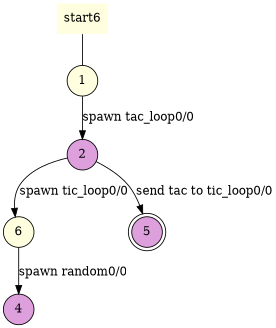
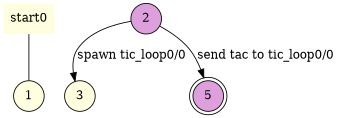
node "start6": label "start6" -> "start0"
edge "1" -> "2": removed, label "spawn tac_loop0/0"
node "6": label "6" -> "3"
node "4": removed
